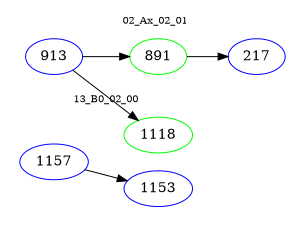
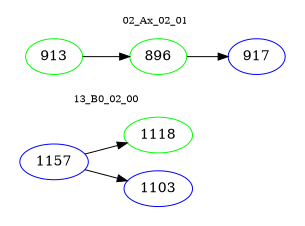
node "913": color blue -> green
node "891": label "891" -> "896"
node "217": label "217" -> "917"
edge "913" -> "1118": now "1157" -> "1118"
node "1153": label "1153" -> "1103"
